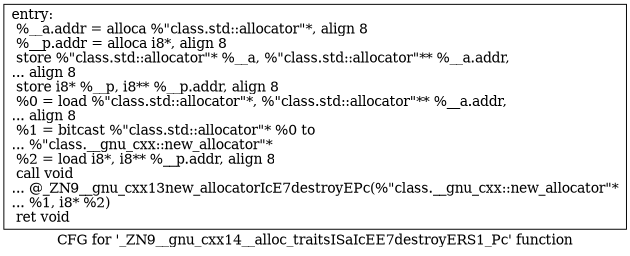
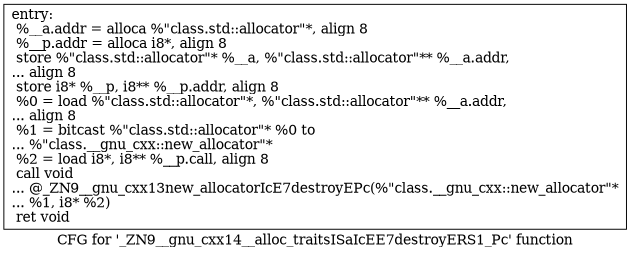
node "entry:": text "%2 = load i8*, i8** %__p.addr, align 8" -> "%2 = load i8*, i8** %__p.call, align 8"
